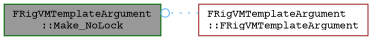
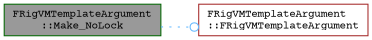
edge "FRigVMTemplateArgument ::FRigVMTemplateArgument" -> "FRigVMTemplateArgument ::Make_NoLock": reversed
